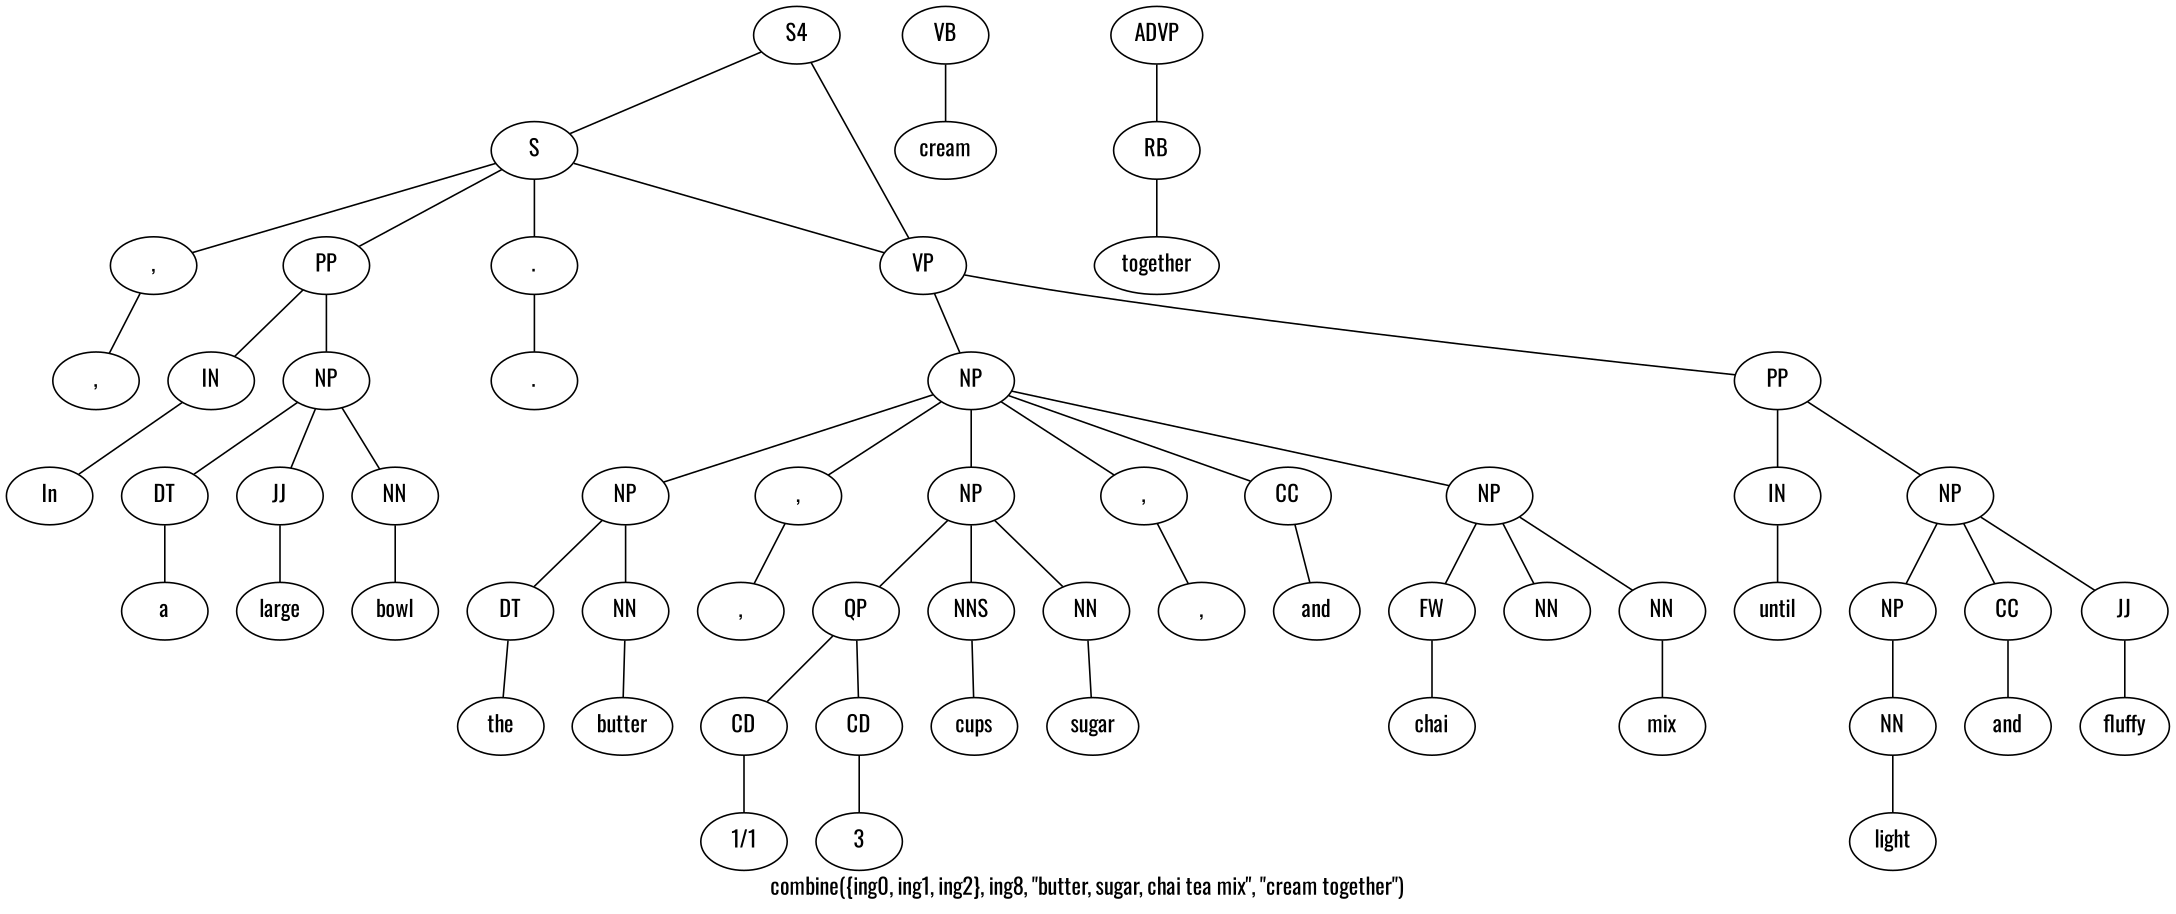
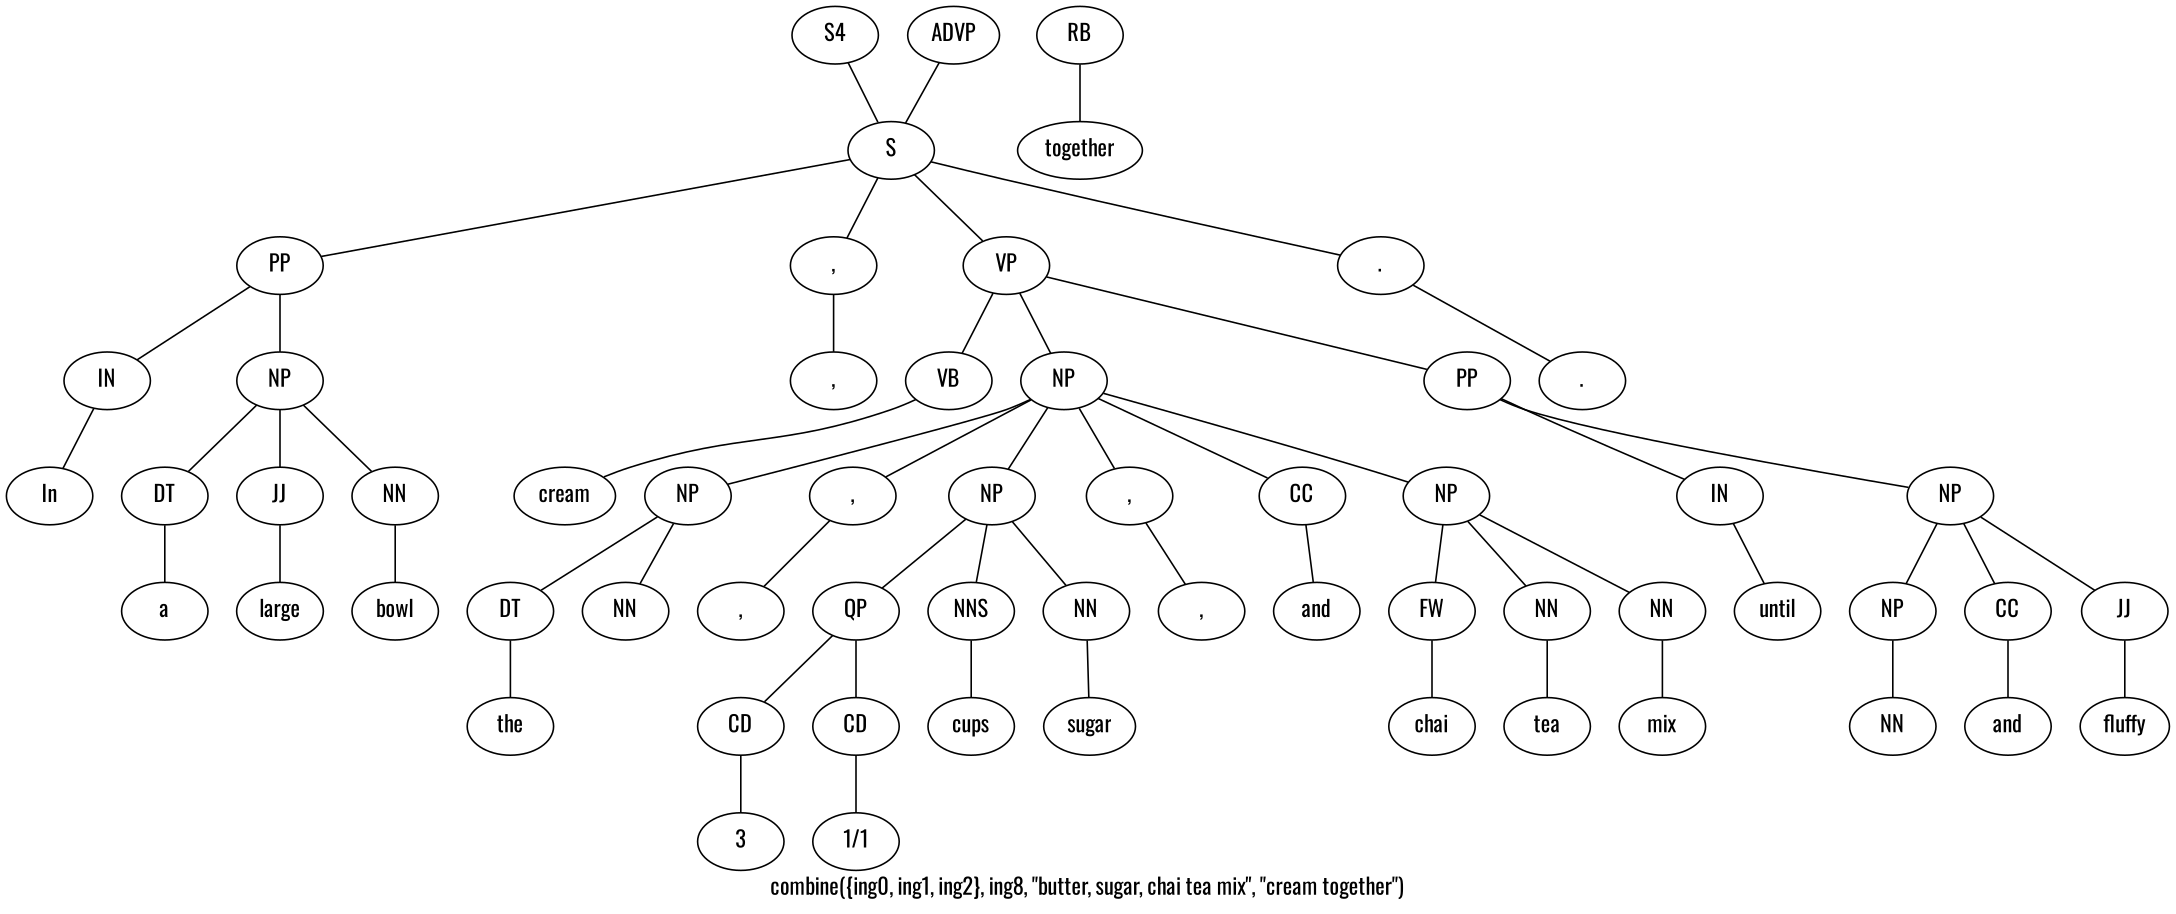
edge "ADVP" -- "RB": now "ADVP" -- "S"
edge "S4" -- "VP": now "VB" -- "VP"
node "butter": removed
node "tea": added
node "light": removed
